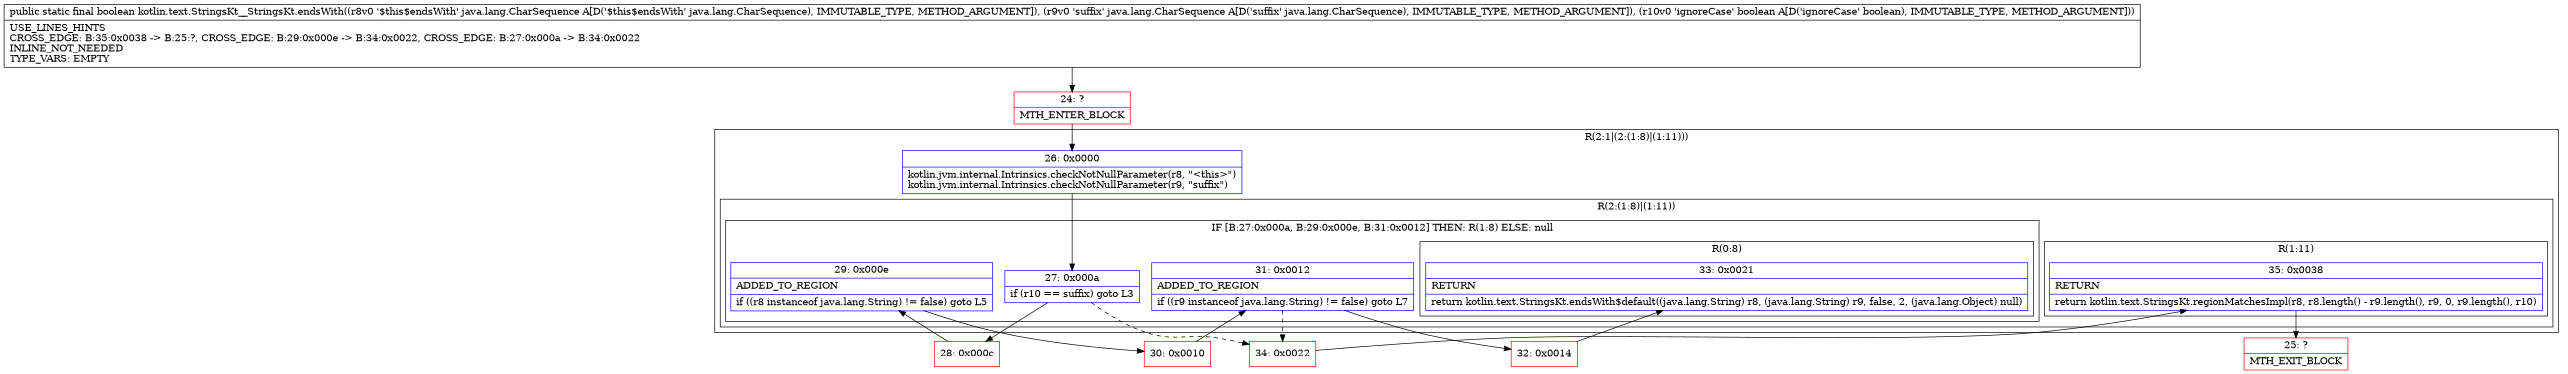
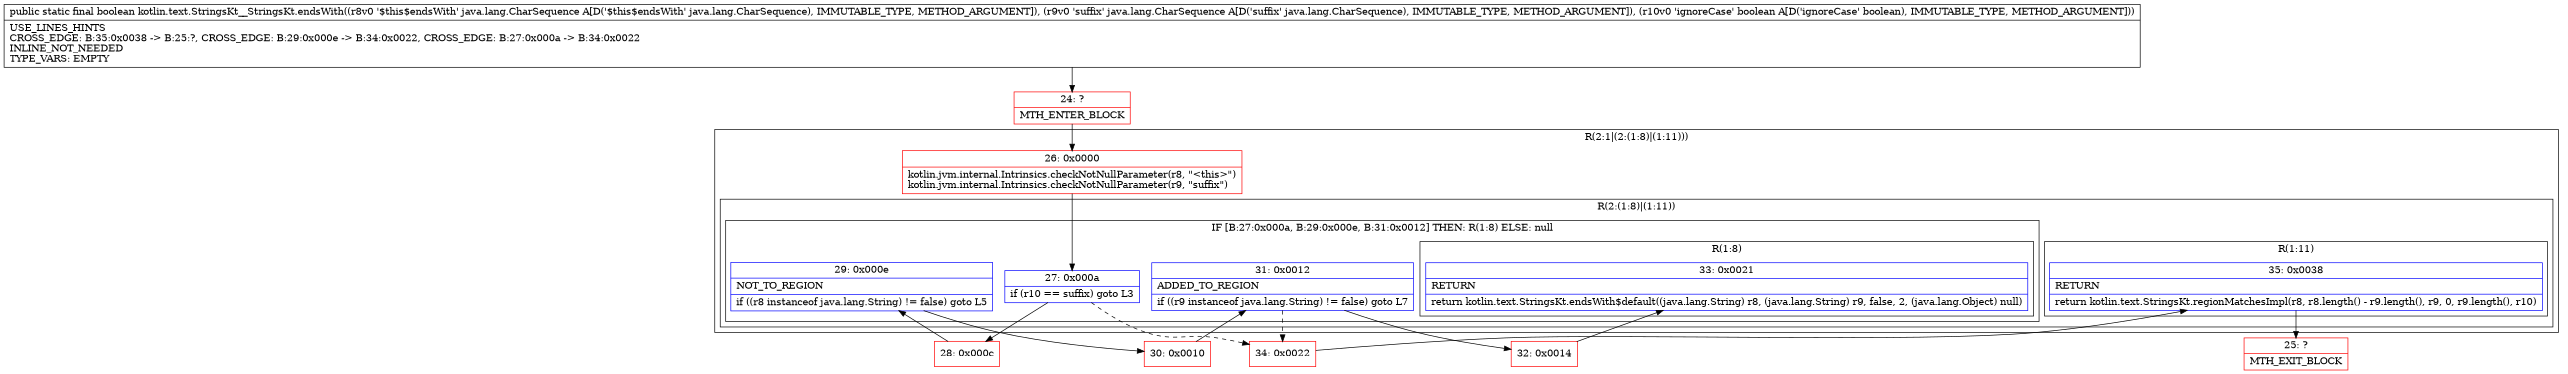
node "26: 0x0000": color blue -> red
cluster "R(0:8)": label "R(0:8)" -> "R(1:8)"
node "29: 0x000e": text "ADDED_TO_REGION" -> "NOT_TO_REGION"
